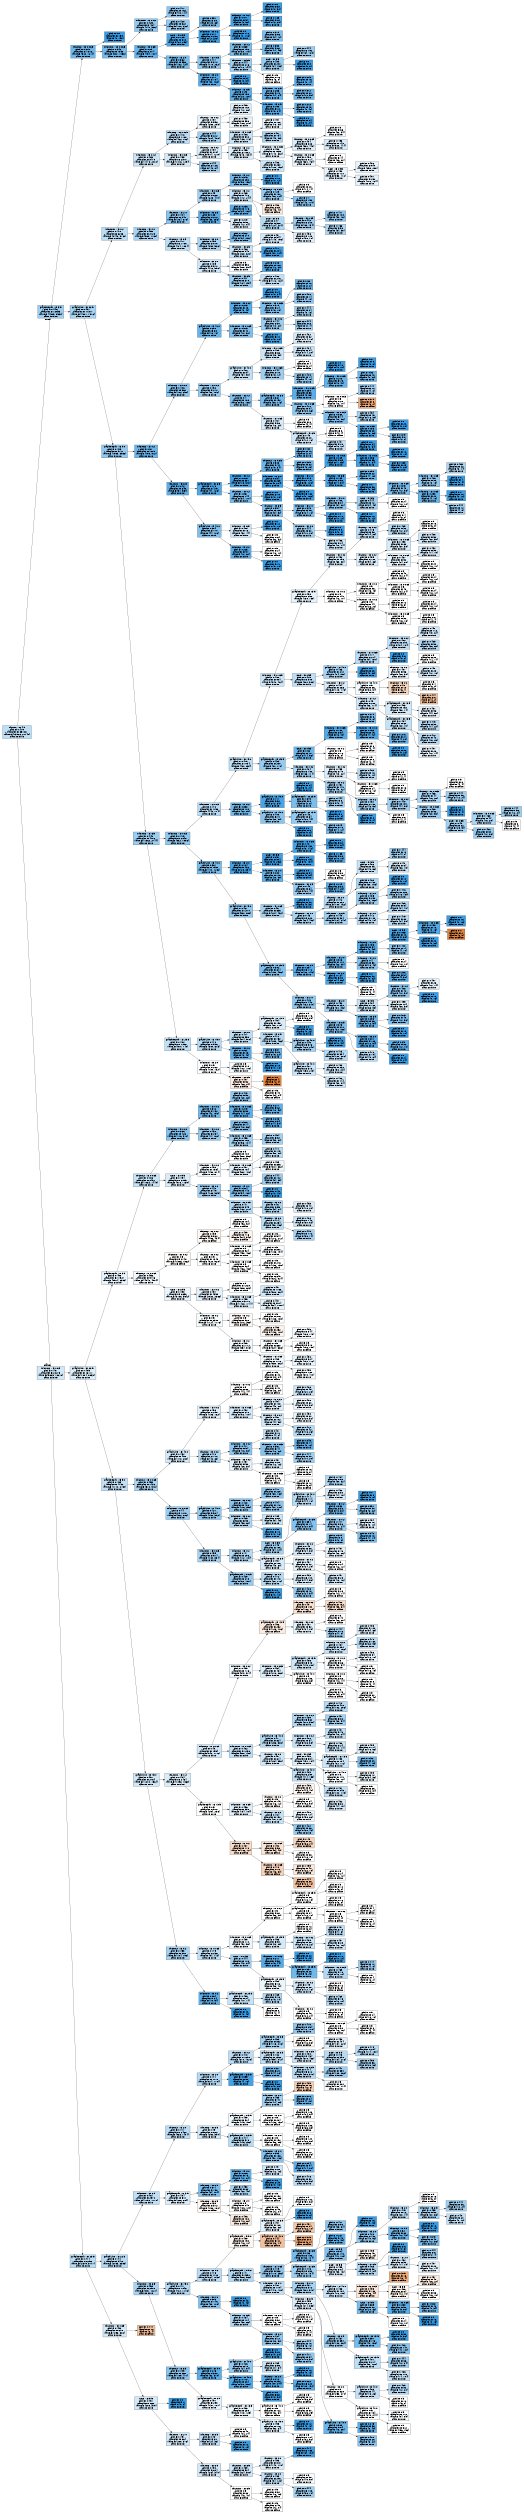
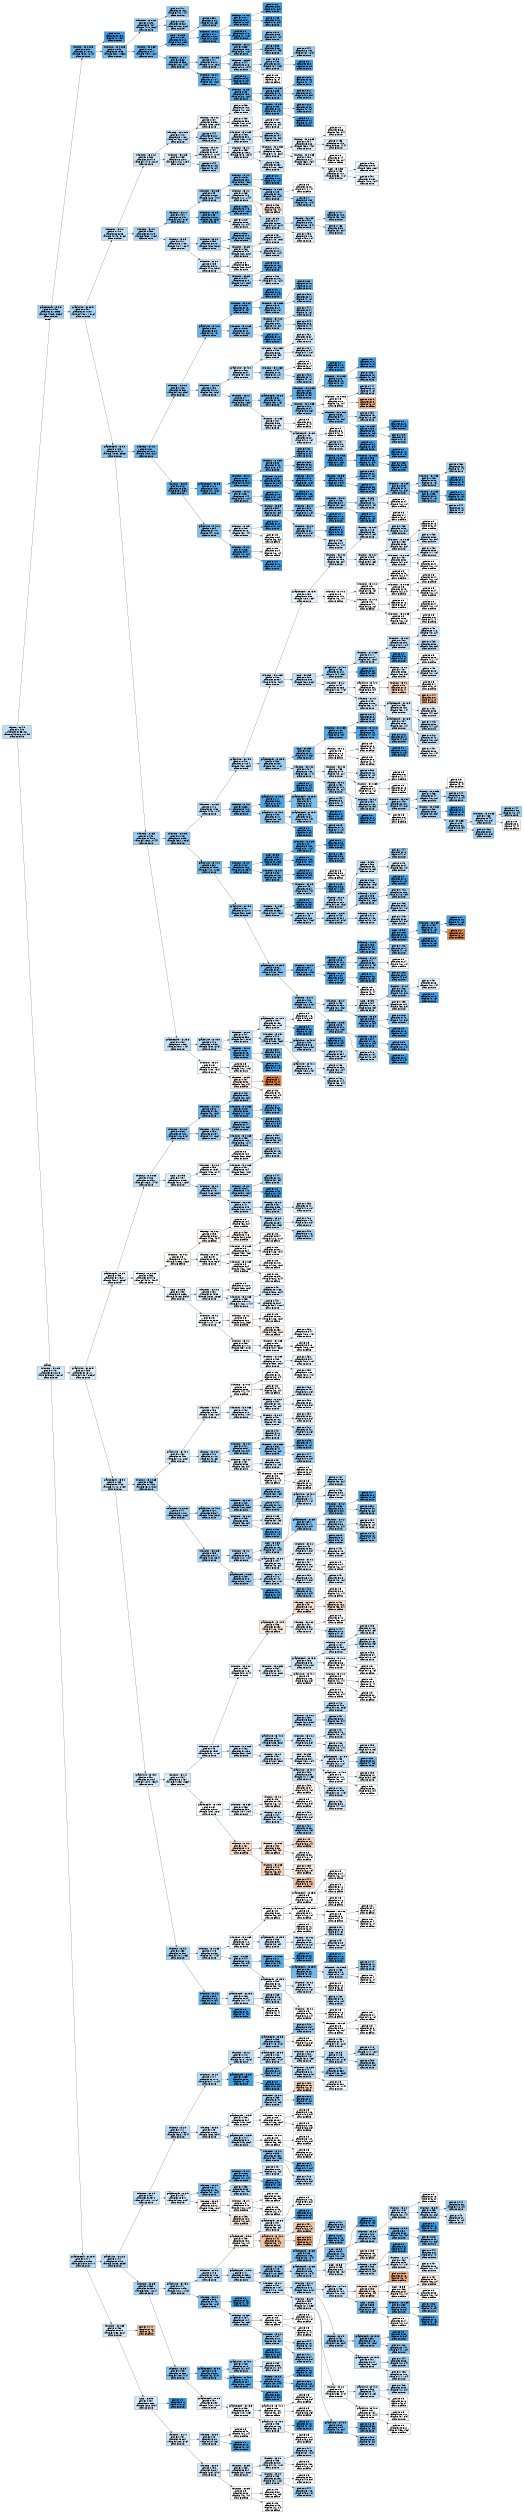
node "gini = 0.477 samples = 204 value = [80, 124] class = True": fillcolor #399de5 -> #b9dcf6
node "gini = 0.499 samples = 636 value = [304, 332] class = True": removed
node "gini = 0.474 samples = 166 value = [64, 102] class = True": fillcolor #41a1e6 -> #b5daf5
node "gini = 0.5 samples = 152 value = [76, 76] class = False": added
